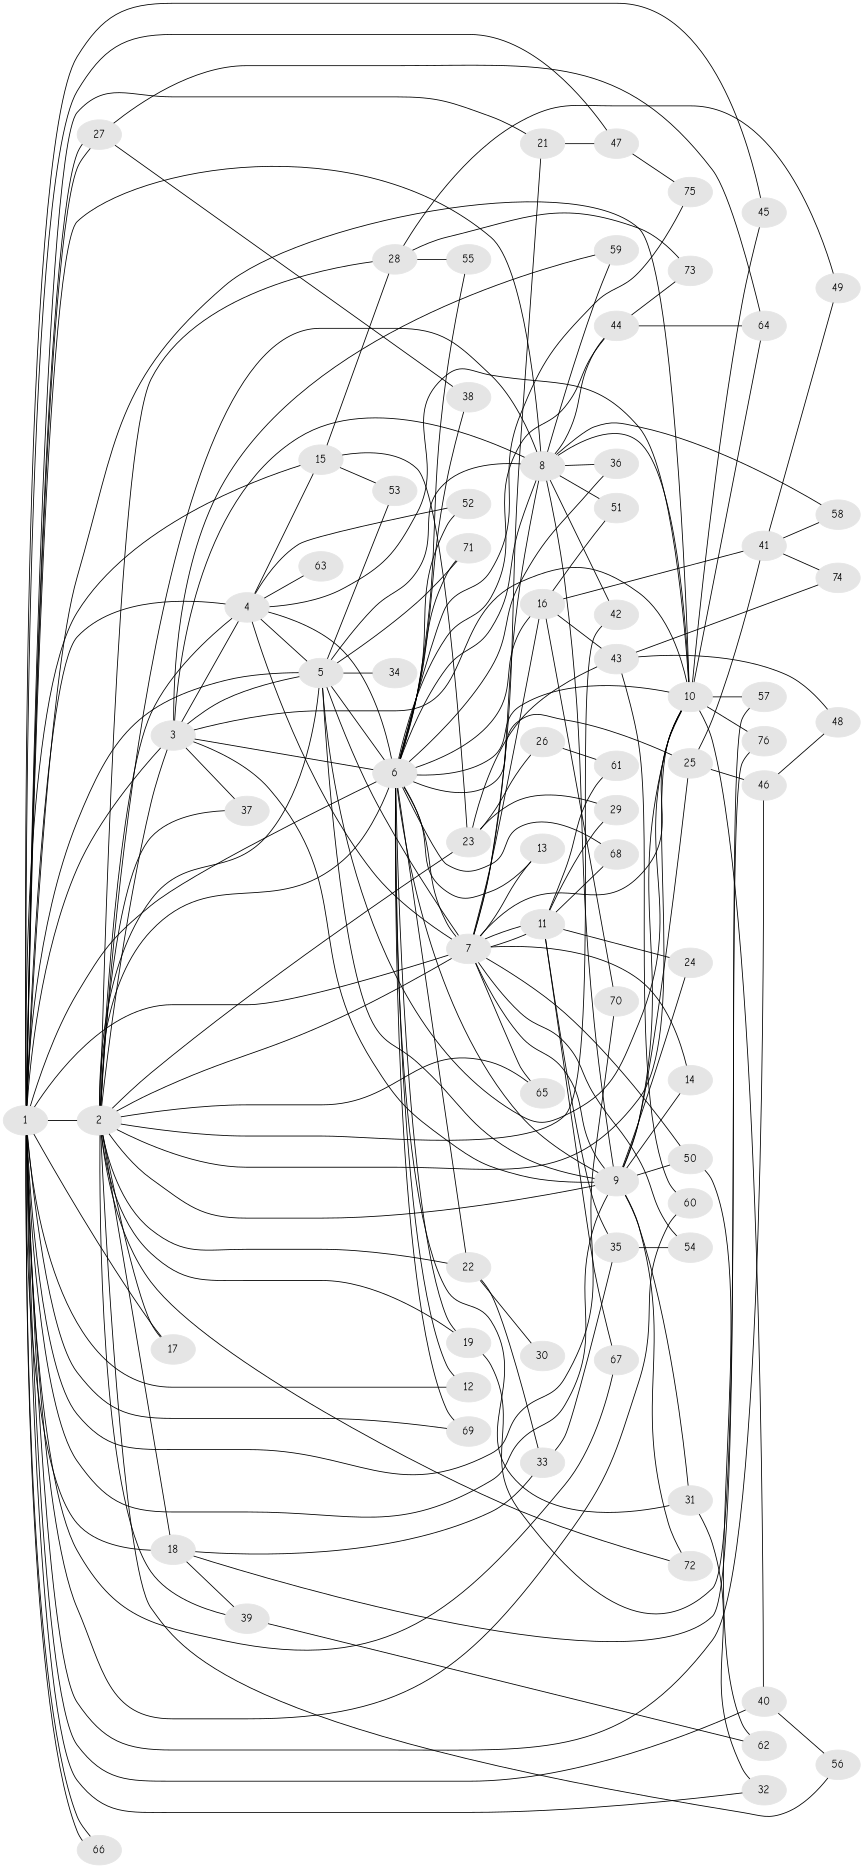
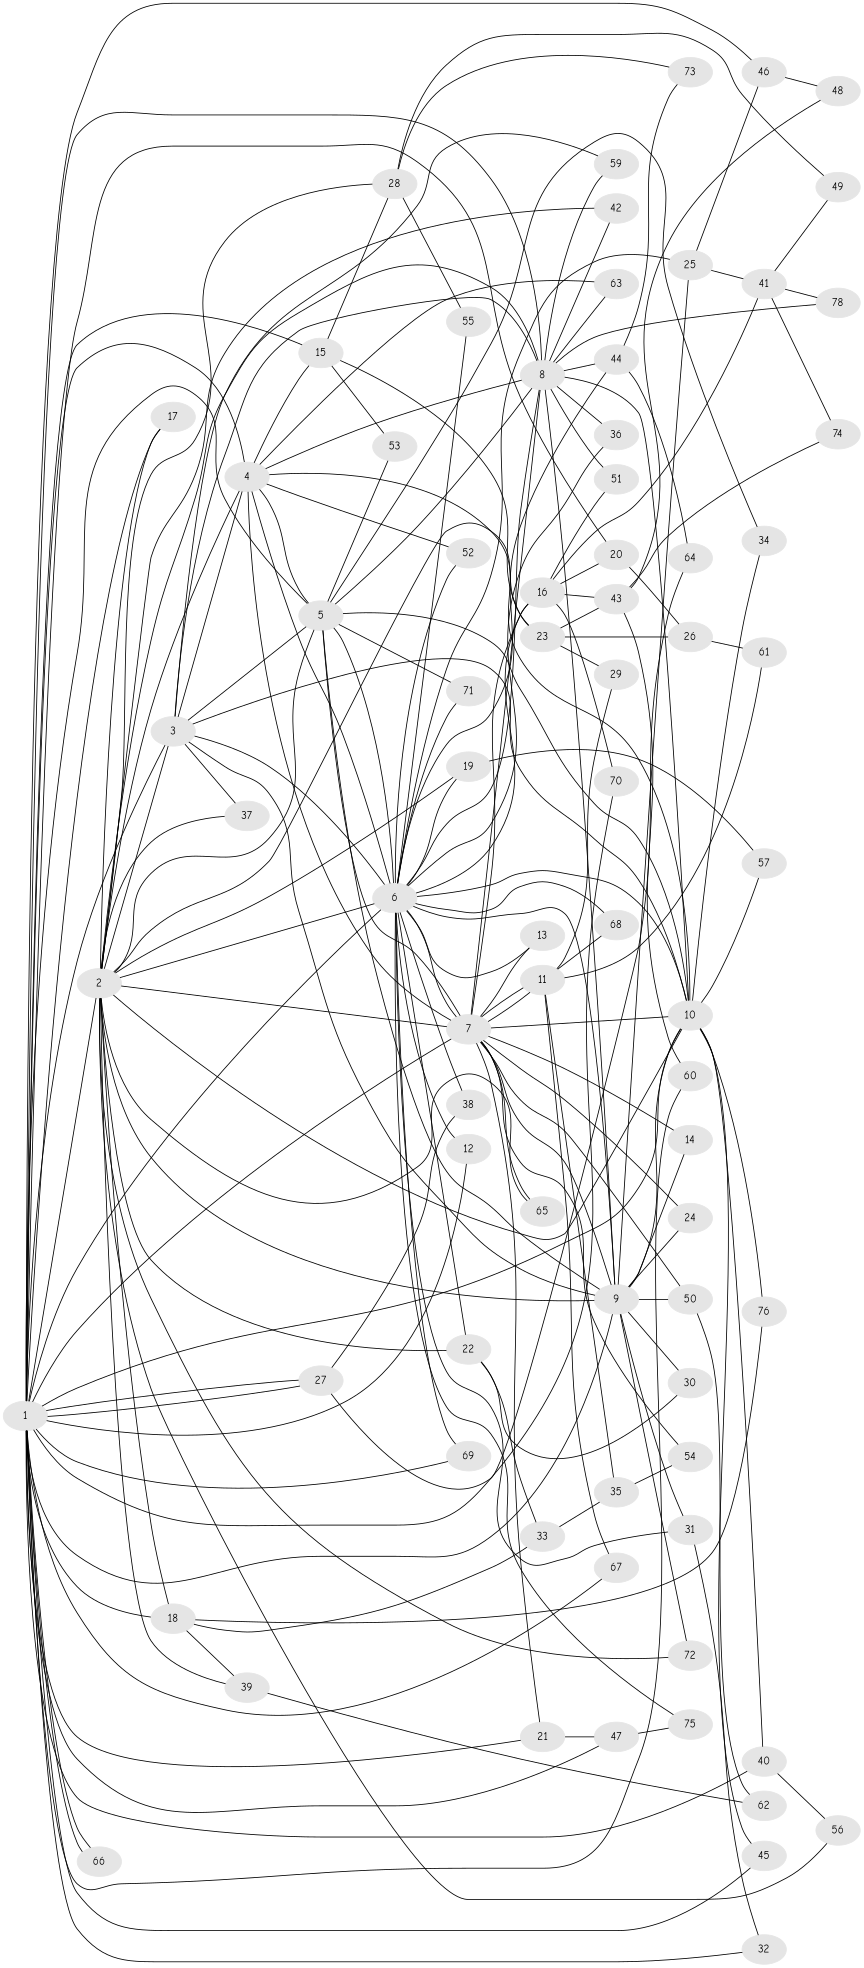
edge "63" -- "8": added
edge "8" -- "4": added
edge "64" -- "10": now "34" -- "10"
node "58": label "58" -> "78"
node "20": added
edge "11" -- "24": now "7" -- "24"
edge "9" -- "30": added
